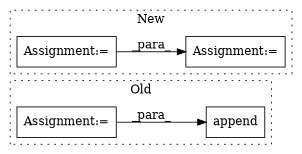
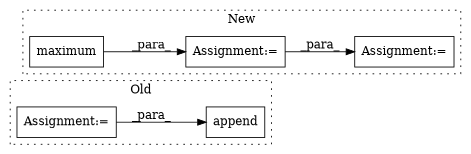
node "maximum": added
